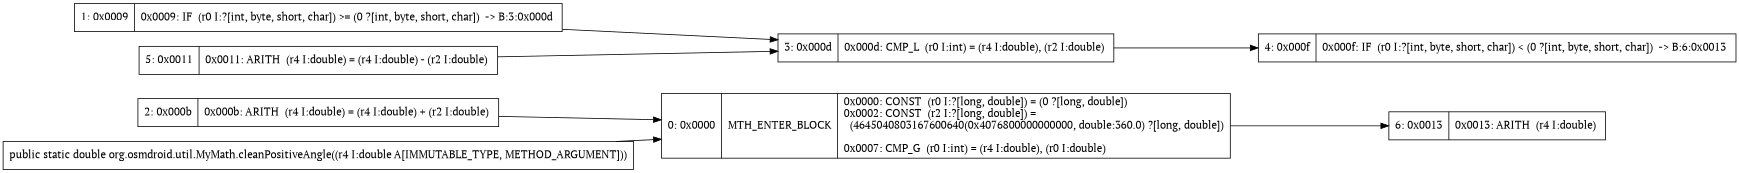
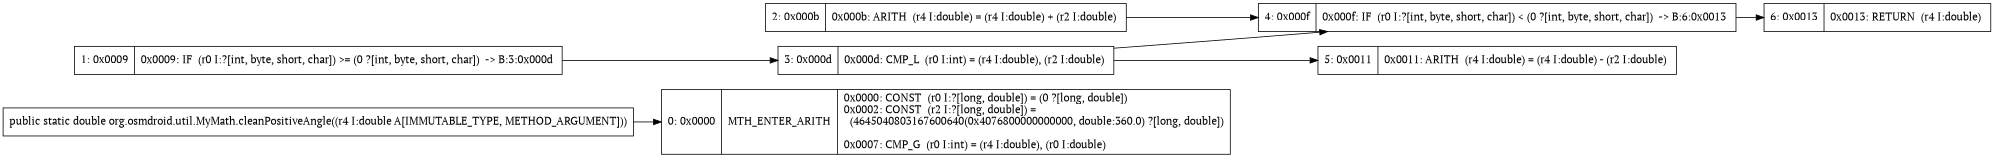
edge "5: 0x0011" -> "3: 0x000d": reversed
edge "2: 0x000b" -> "0: 0x0000": now "2: 0x000b" -> "4: 0x000f"
node "0: 0x0000": text "MTH_ENTER_BLOCK" -> "MTH_ENTER_ARITH"
node "6: 0x0013": text "0x0013: ARITH  (r4 I:double)" -> "0x0013: RETURN  (r4 I:double)"
edge "0: 0x0000" -> "6: 0x0013": now "4: 0x000f" -> "6: 0x0013"
